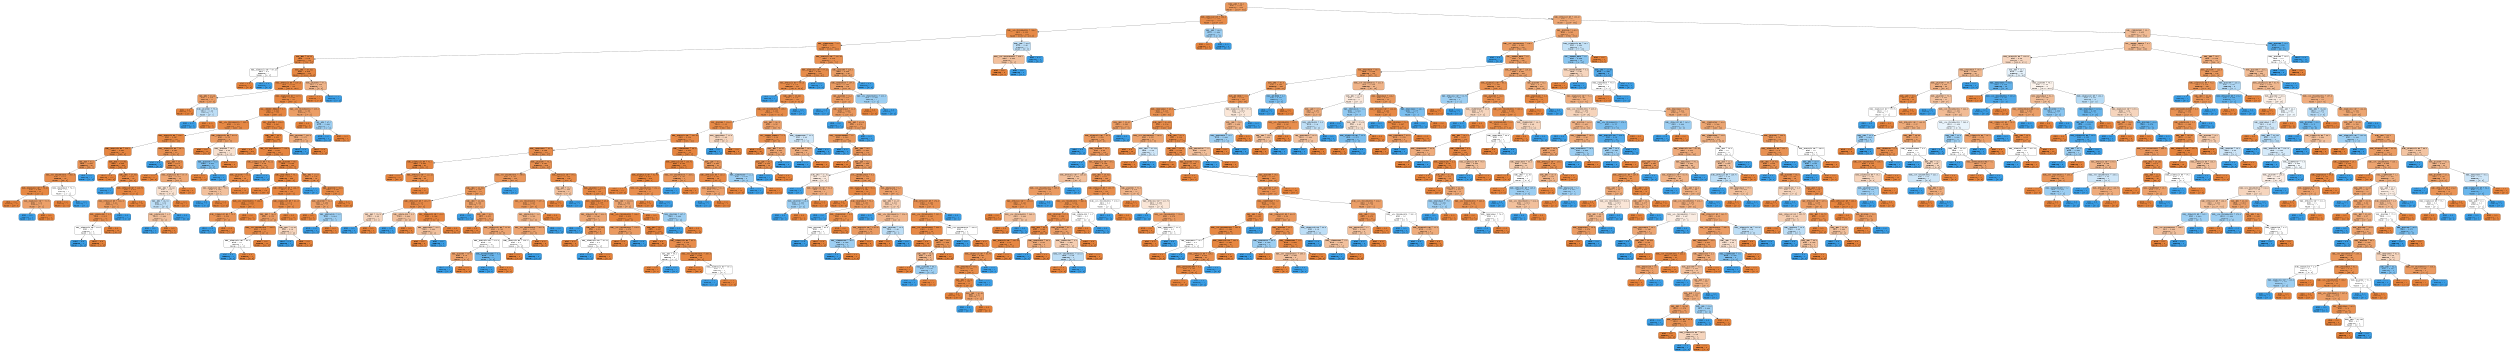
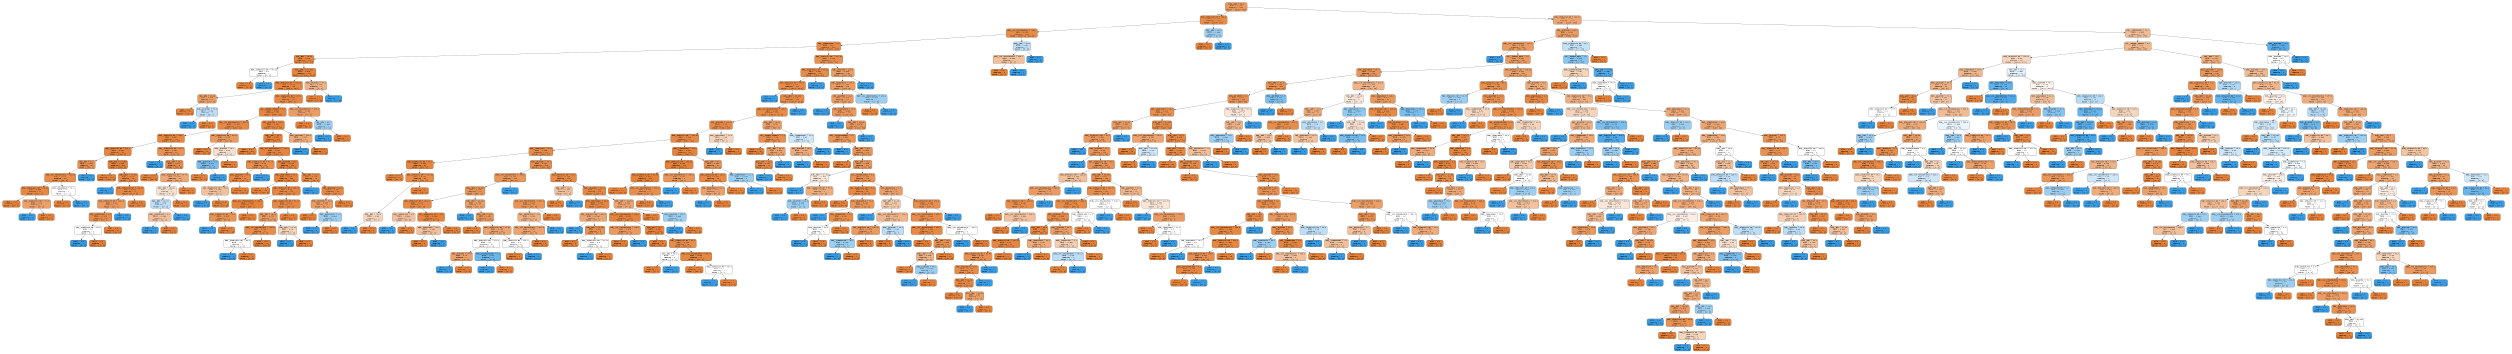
edge "num__Systolic BP ≤ 104.75" -> "num__BMI ≤ 23.59": now "num__Systolic BP ≤ 111.25" -> "num__BMI ≤ 23.59"
